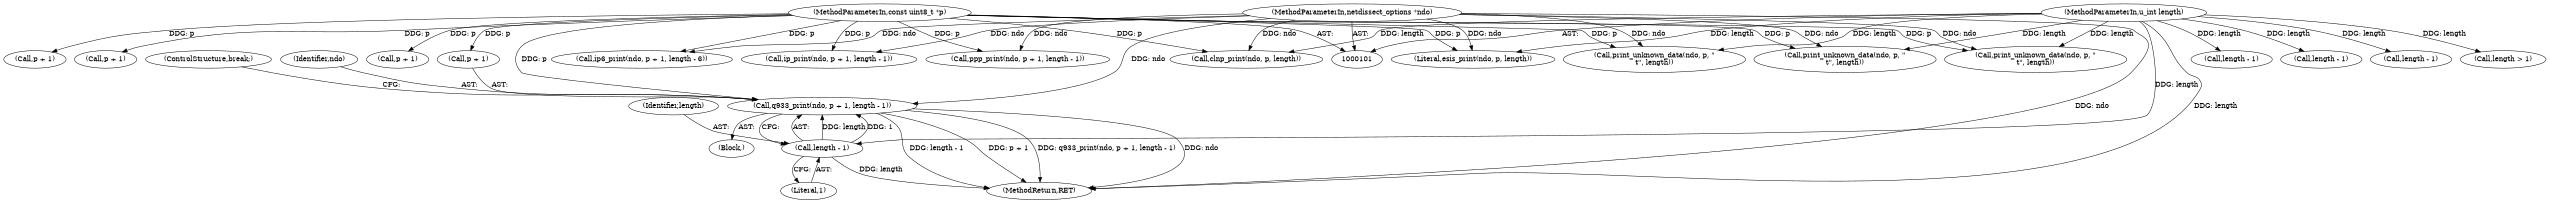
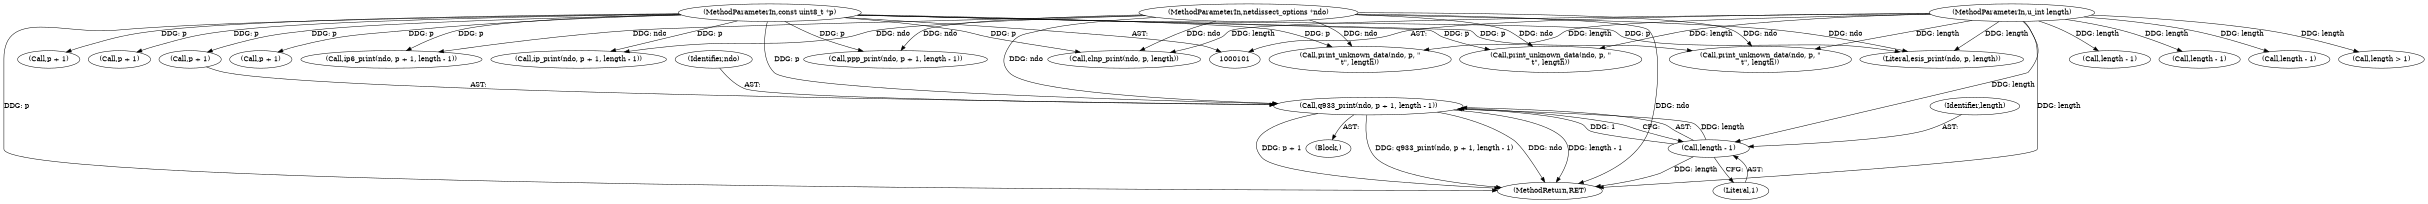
edge "(MethodParameterIn,netdissect_options *ndo)" -> "1000101": removed, label "AST:"
node "(ControlStructure,break;)": removed
node "(Call,ip6_print(ndo, p + 1, length - 6))": label "(Call,ip6_print(ndo, p + 1, length - 6))" -> "(Call,ip6_print(ndo, p + 1, length - 1))"
edge "(MethodParameterIn,const uint8_t *p)" -> "(MethodReturn,RET)": added, label "DDG: p"
